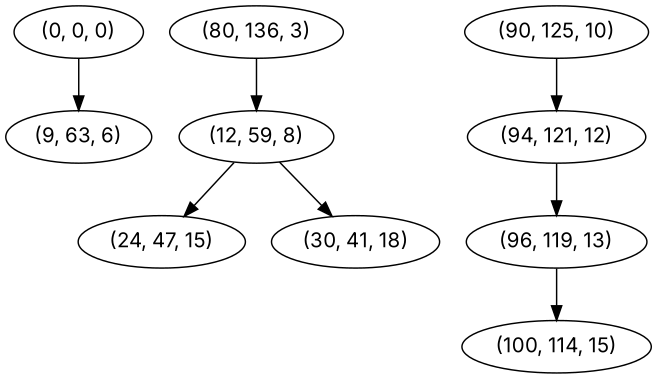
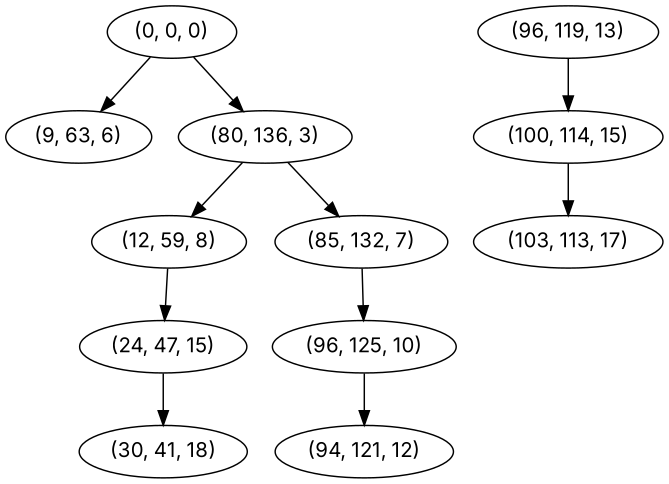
node "(90, 125, 10)": label "(90, 125, 10)" -> "(96, 125, 10)"
edge "(0, 0, 0)" -> "(80, 136, 3)": added
edge "(94, 121, 12)" -> "(96, 119, 13)": removed
edge "(12, 59, 8)" -> "(30, 41, 18)": now "(24, 47, 15)" -> "(30, 41, 18)"
node "(85, 132, 7)": added
node "(103, 113, 17)": added
